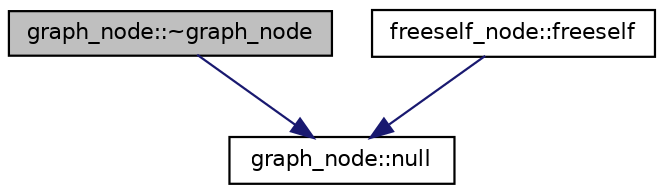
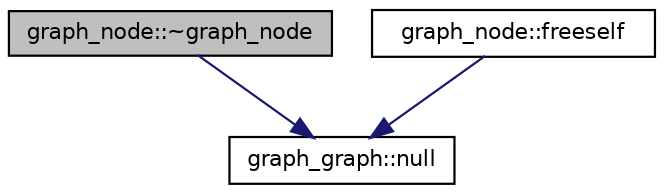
node "freeself_node::freeself": label "freeself_node::freeself" -> "graph_node::freeself"
node "graph_node::null": label "graph_node::null" -> "graph_graph::null"
